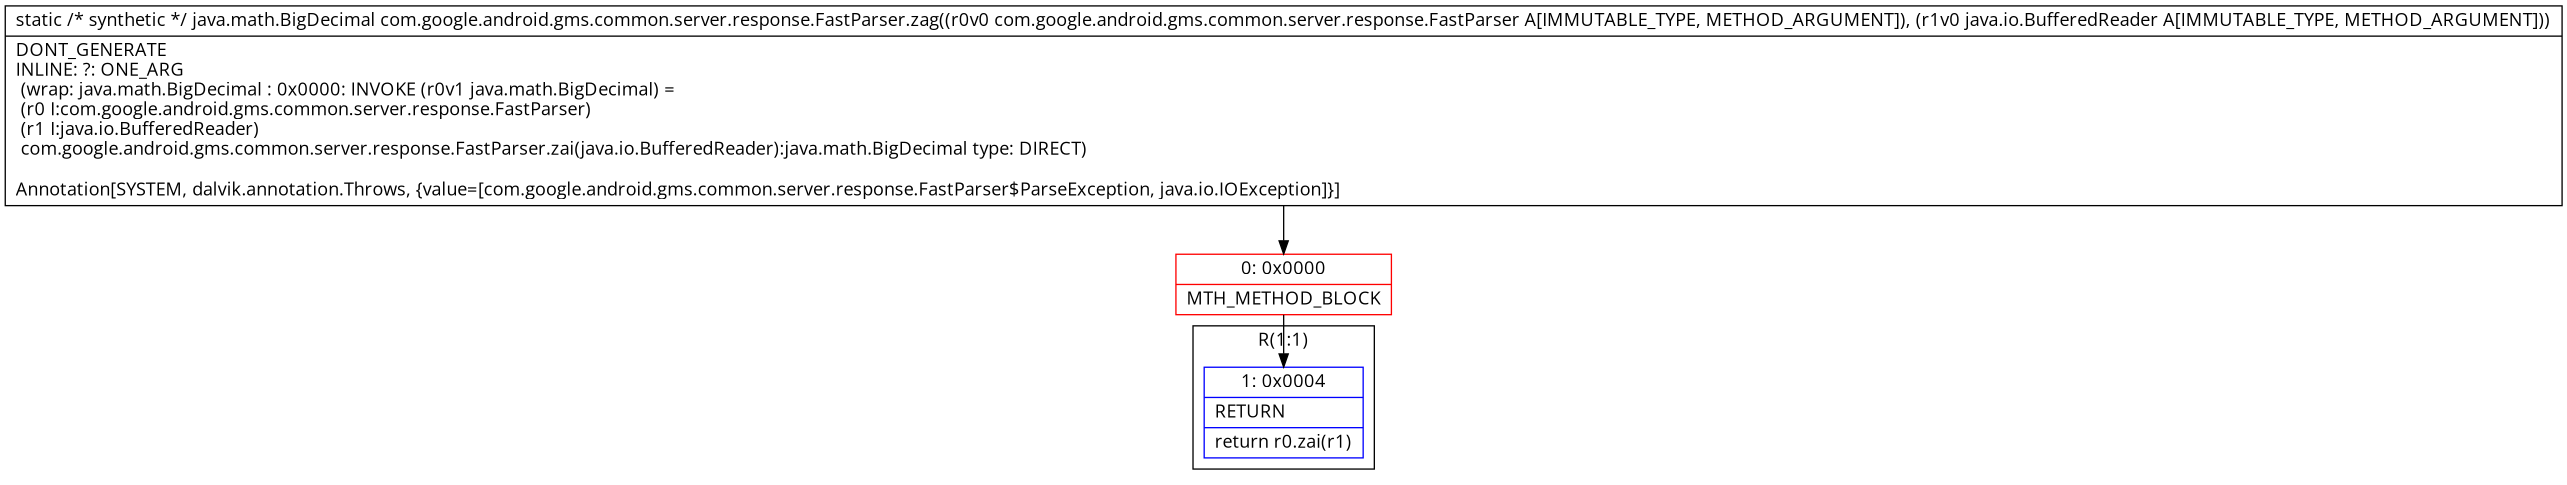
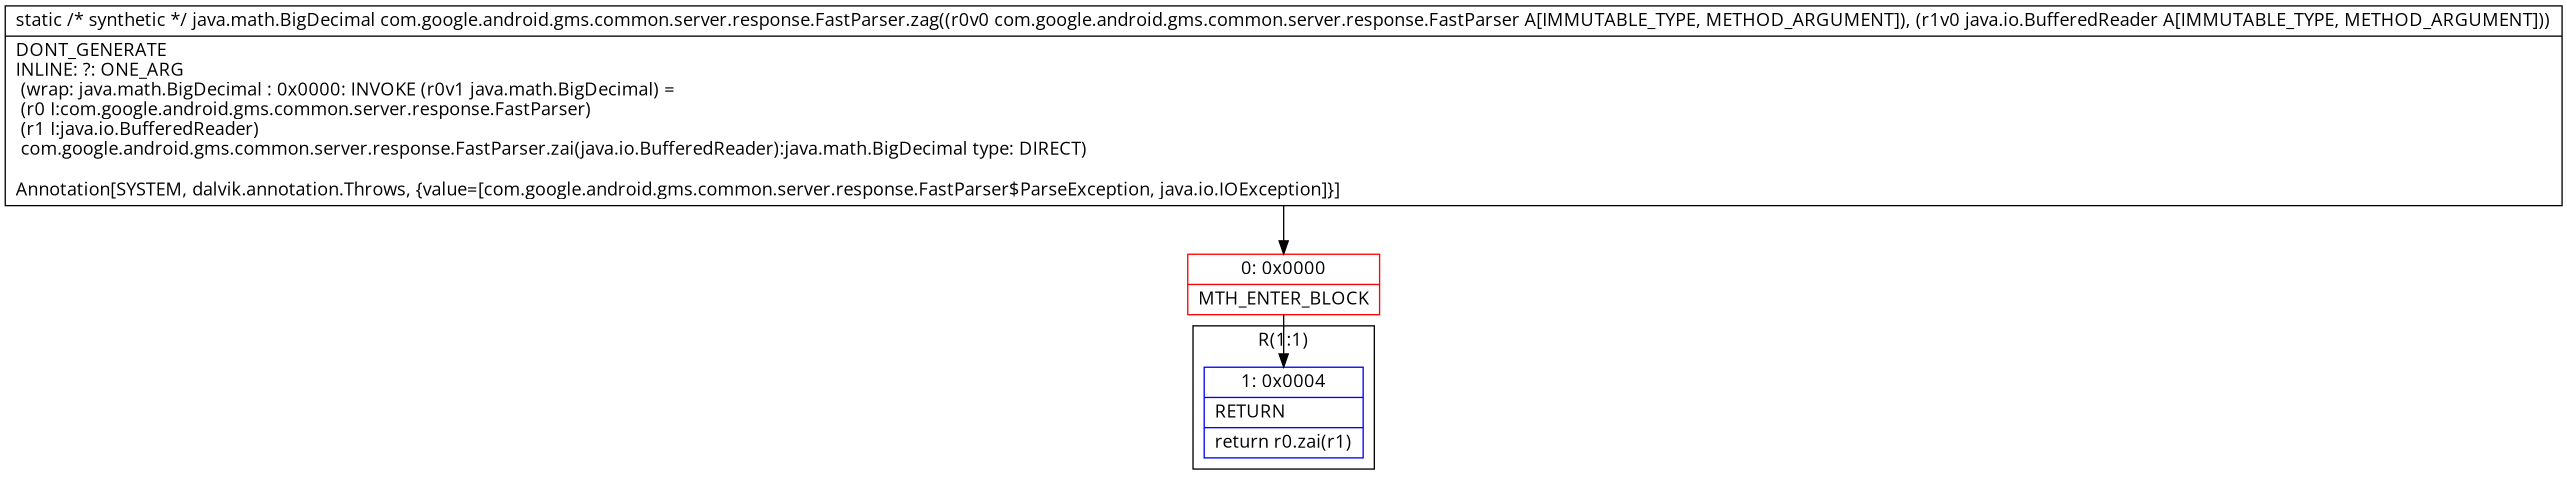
node "0: 0x0000": text "MTH_METHOD_BLOCK" -> "MTH_ENTER_BLOCK"
